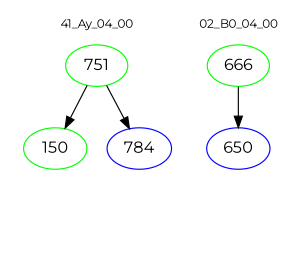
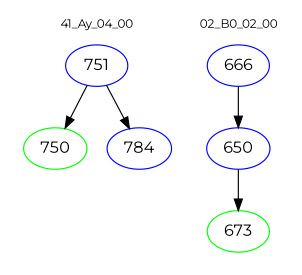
cluster "02_B0_04_00": label "02_B0_04_00" -> "02_B0_02_00"
node "751": color green -> blue
node "666": color green -> blue
node "150": label "150" -> "750"
node "673": added
